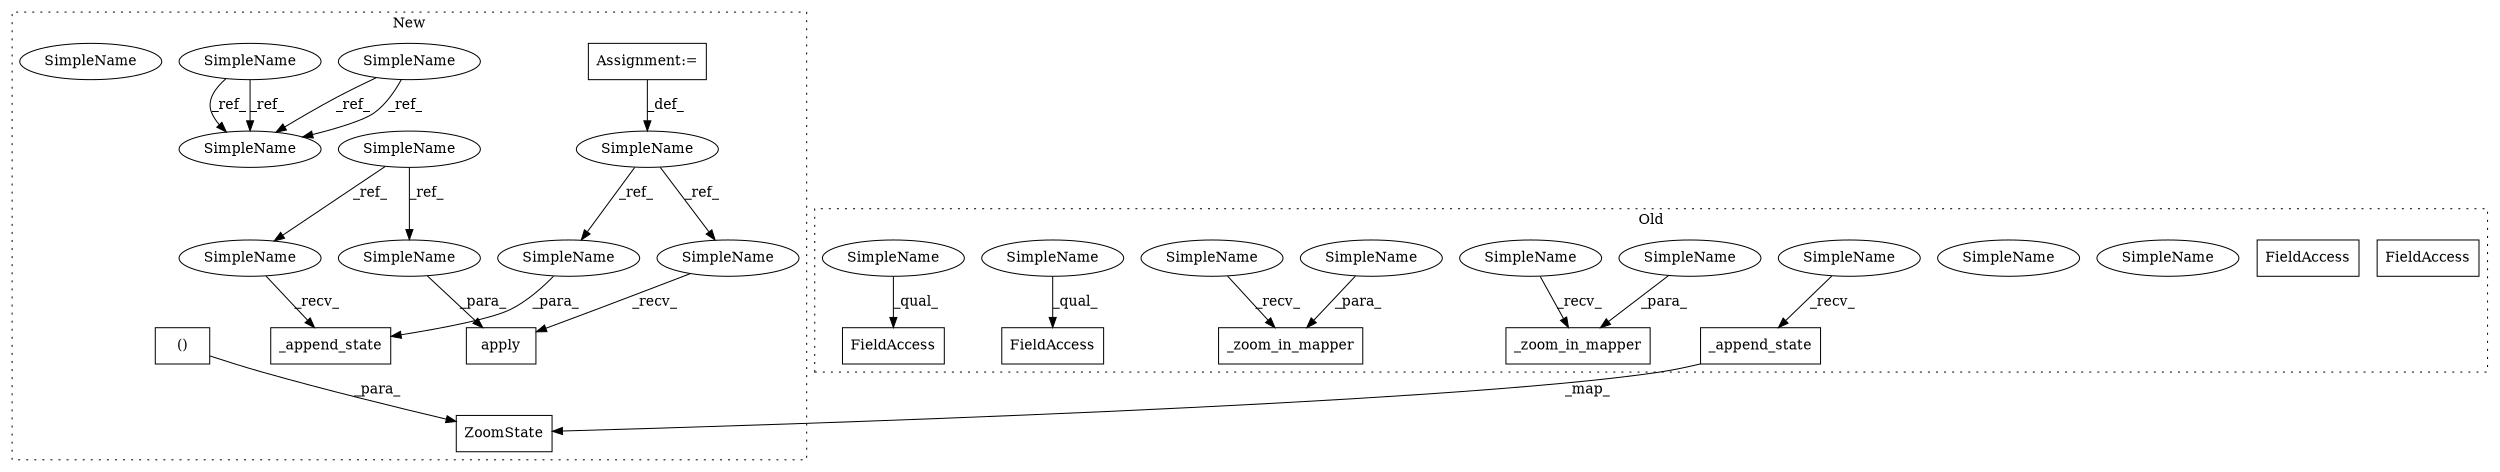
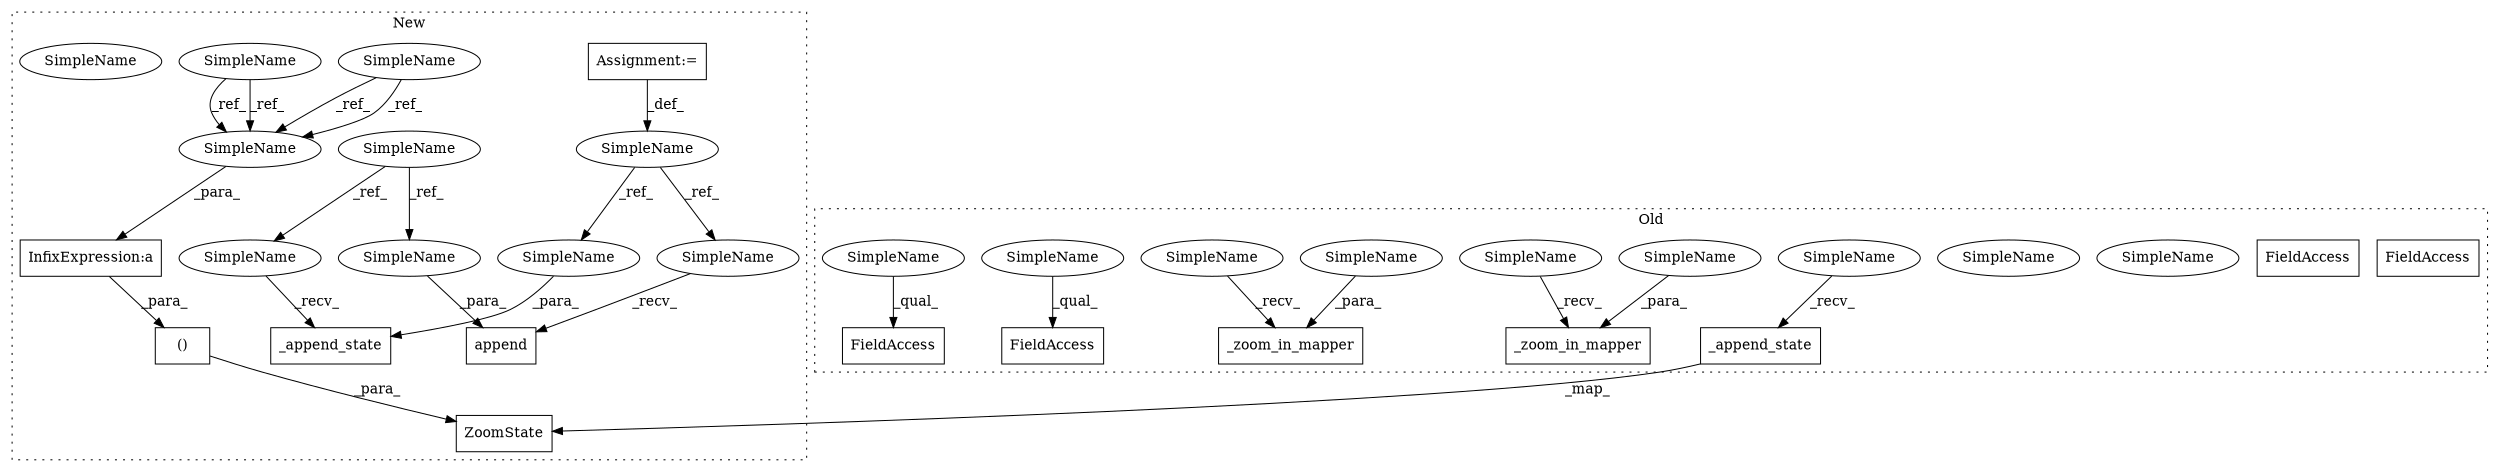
node "InfixExpression:a": added
node "apply": label "apply" -> "append"
